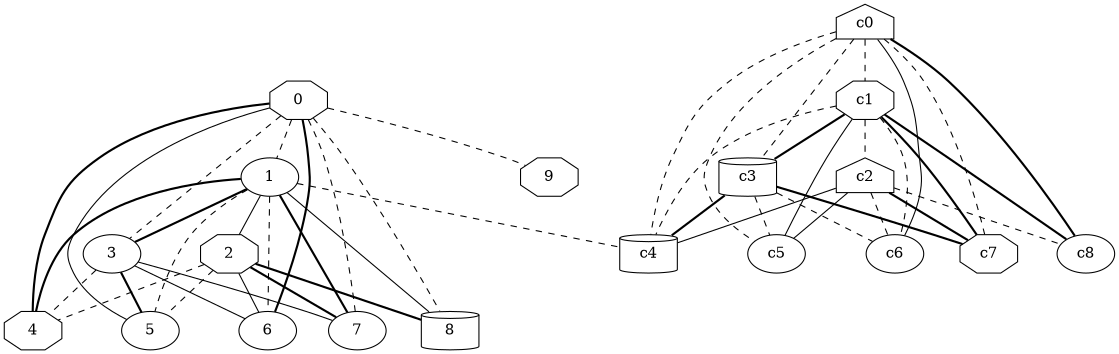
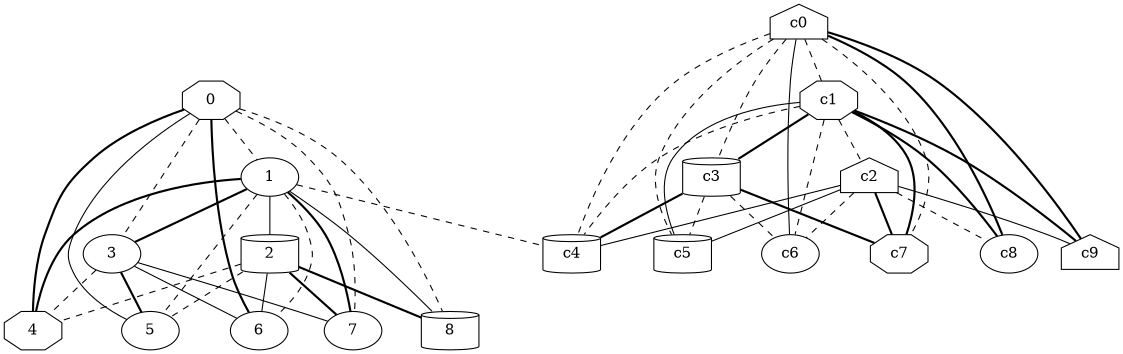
node "9": removed
node "2": shape octagon -> cylinder
node "c5": shape ellipse -> cylinder
node "c9": added
